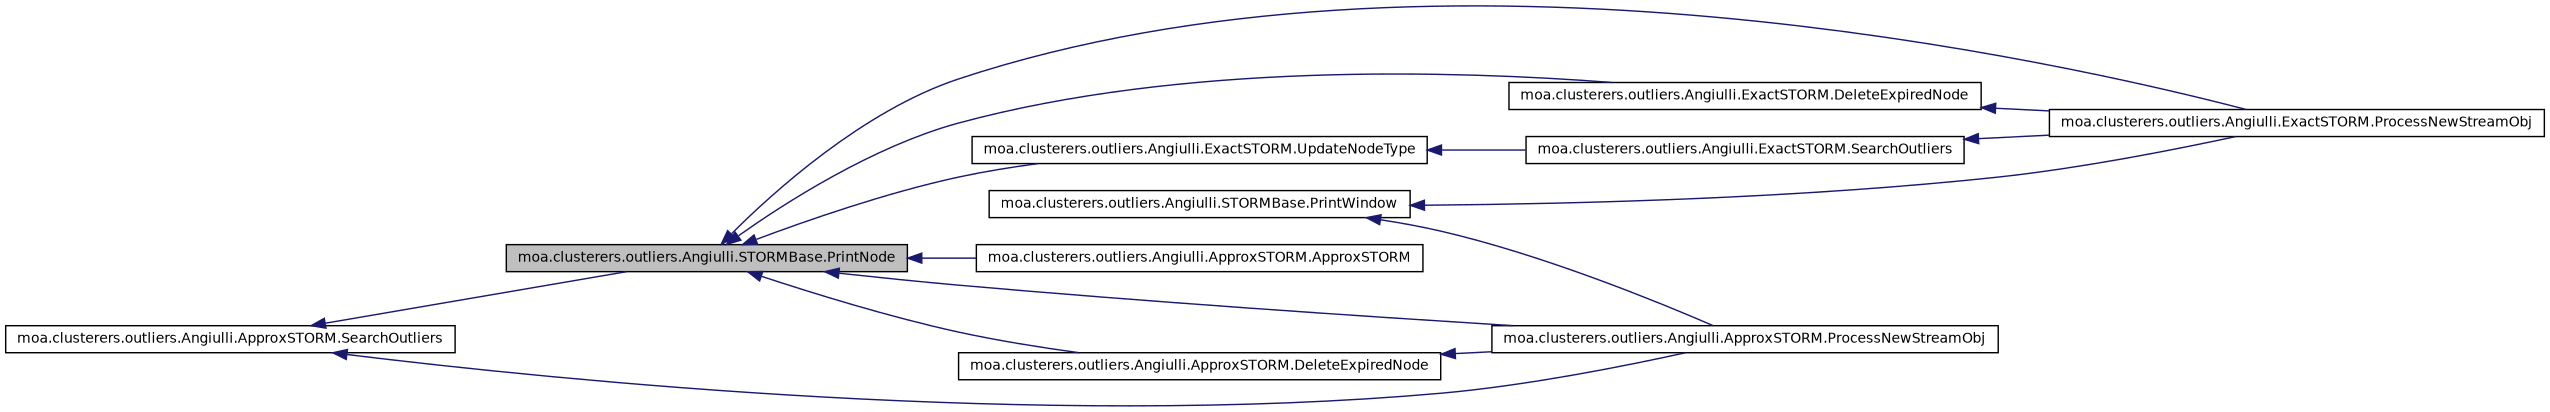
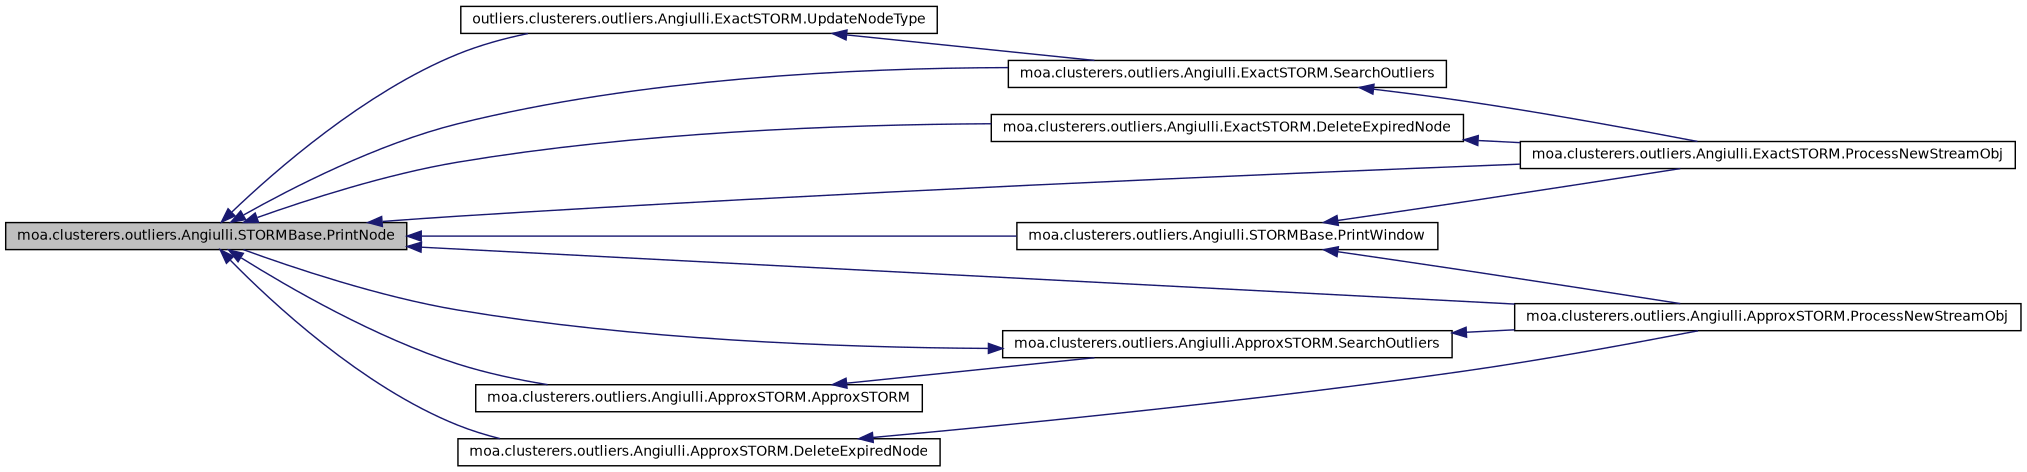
edge "moa.clusterers.outliers.Angiulli.ExactSTORM.SearchOutliers" -> "moa.clusterers.outliers.Angiulli.STORMBase.PrintNode": added
node "moa.clusterers.outliers.Angiulli.ExactSTORM.UpdateNodeType": label "moa.clusterers.outliers.Angiulli.ExactSTORM.UpdateNodeType" -> "outliers.clusterers.outliers.Angiulli.ExactSTORM.UpdateNodeType"
edge "moa.clusterers.outliers.Angiulli.STORMBase.PrintWindow" -> "moa.clusterers.outliers.Angiulli.STORMBase.PrintNode": added
edge "moa.clusterers.outliers.Angiulli.ApproxSTORM.SearchOutliers" -> "moa.clusterers.outliers.Angiulli.ApproxSTORM.ApproxSTORM": added
